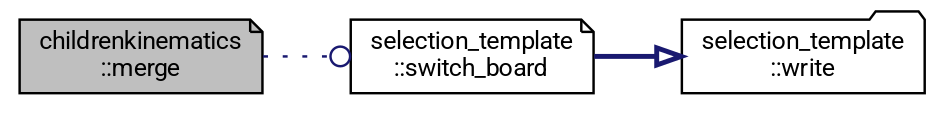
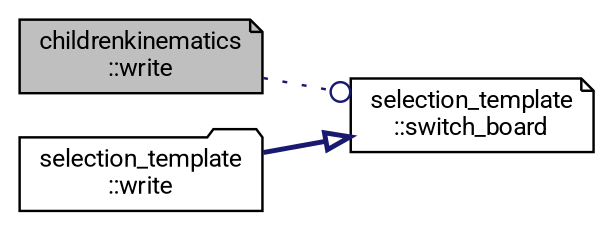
node "childrenkinematics ::merge": label "childrenkinematics ::merge" -> "childrenkinematics ::write"
edge "selection_template ::switch_board" -> "selection_template ::write": reversed
